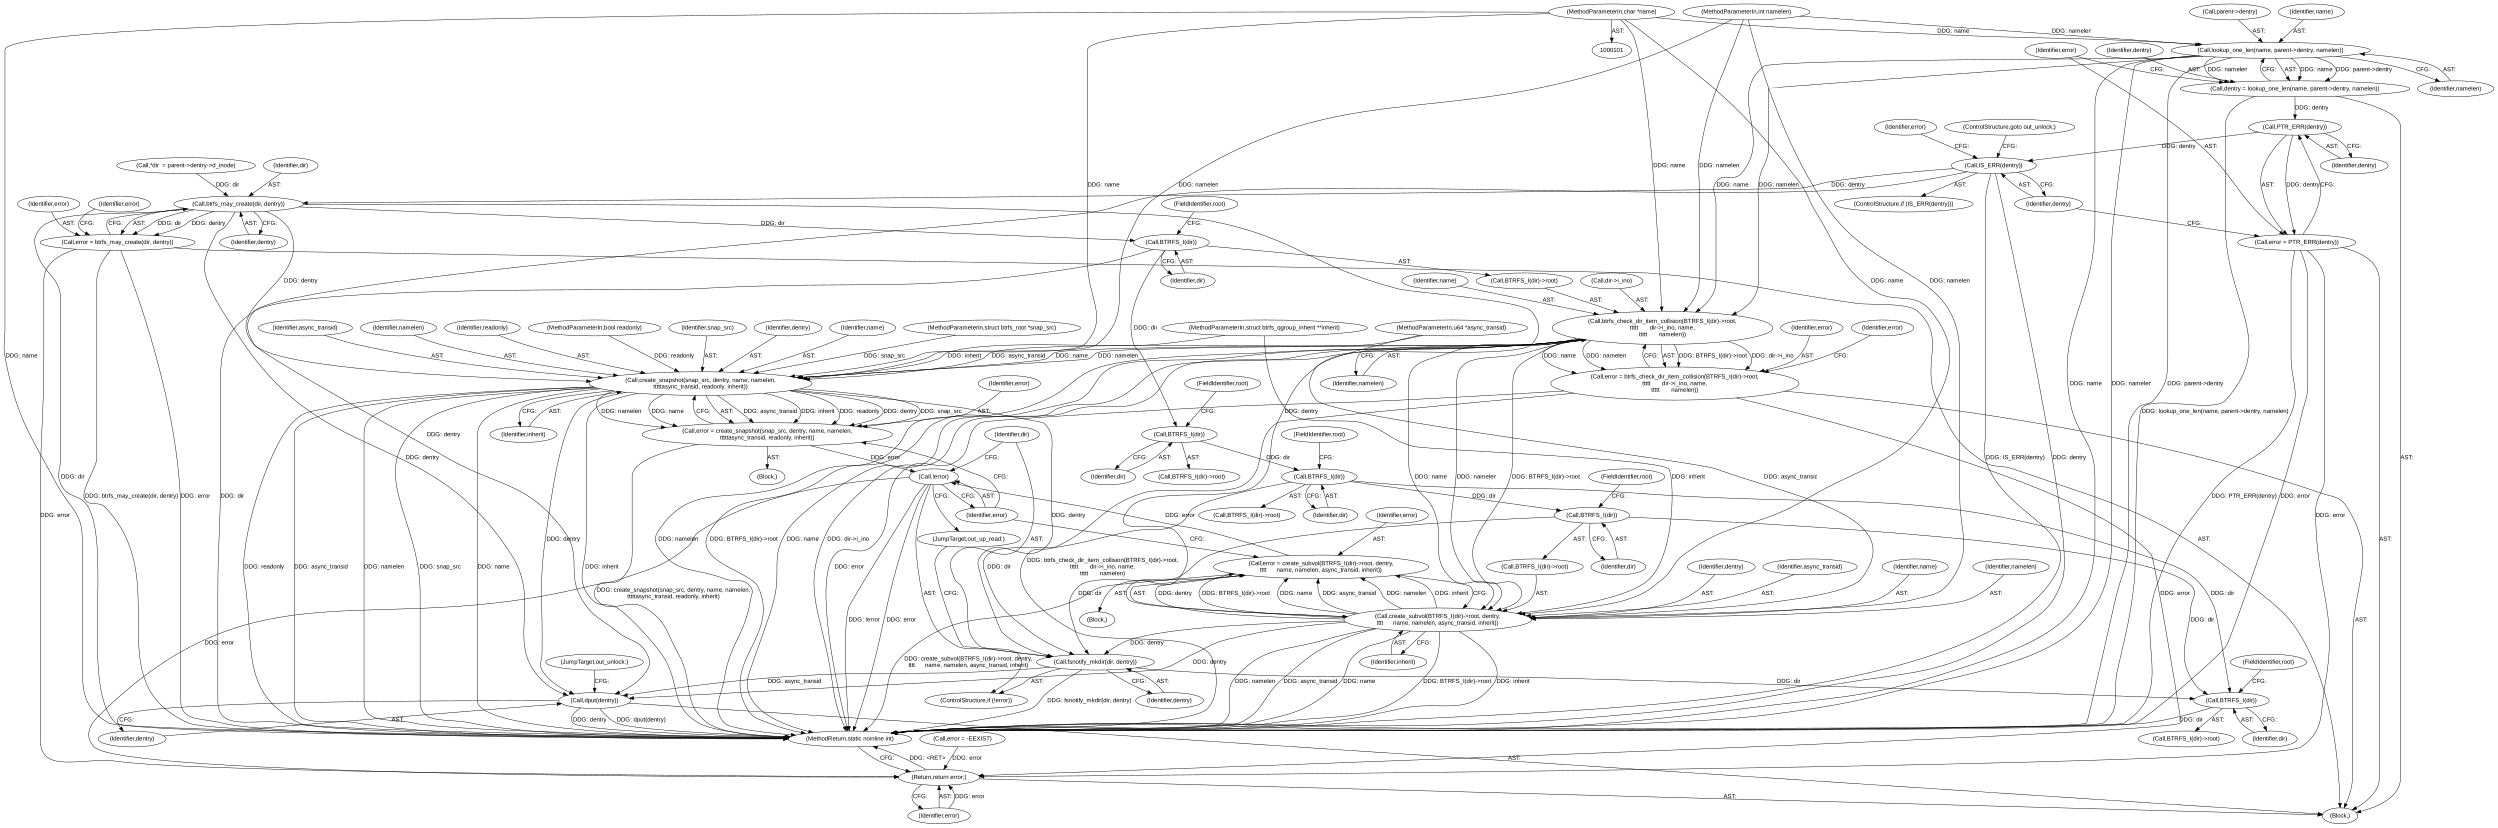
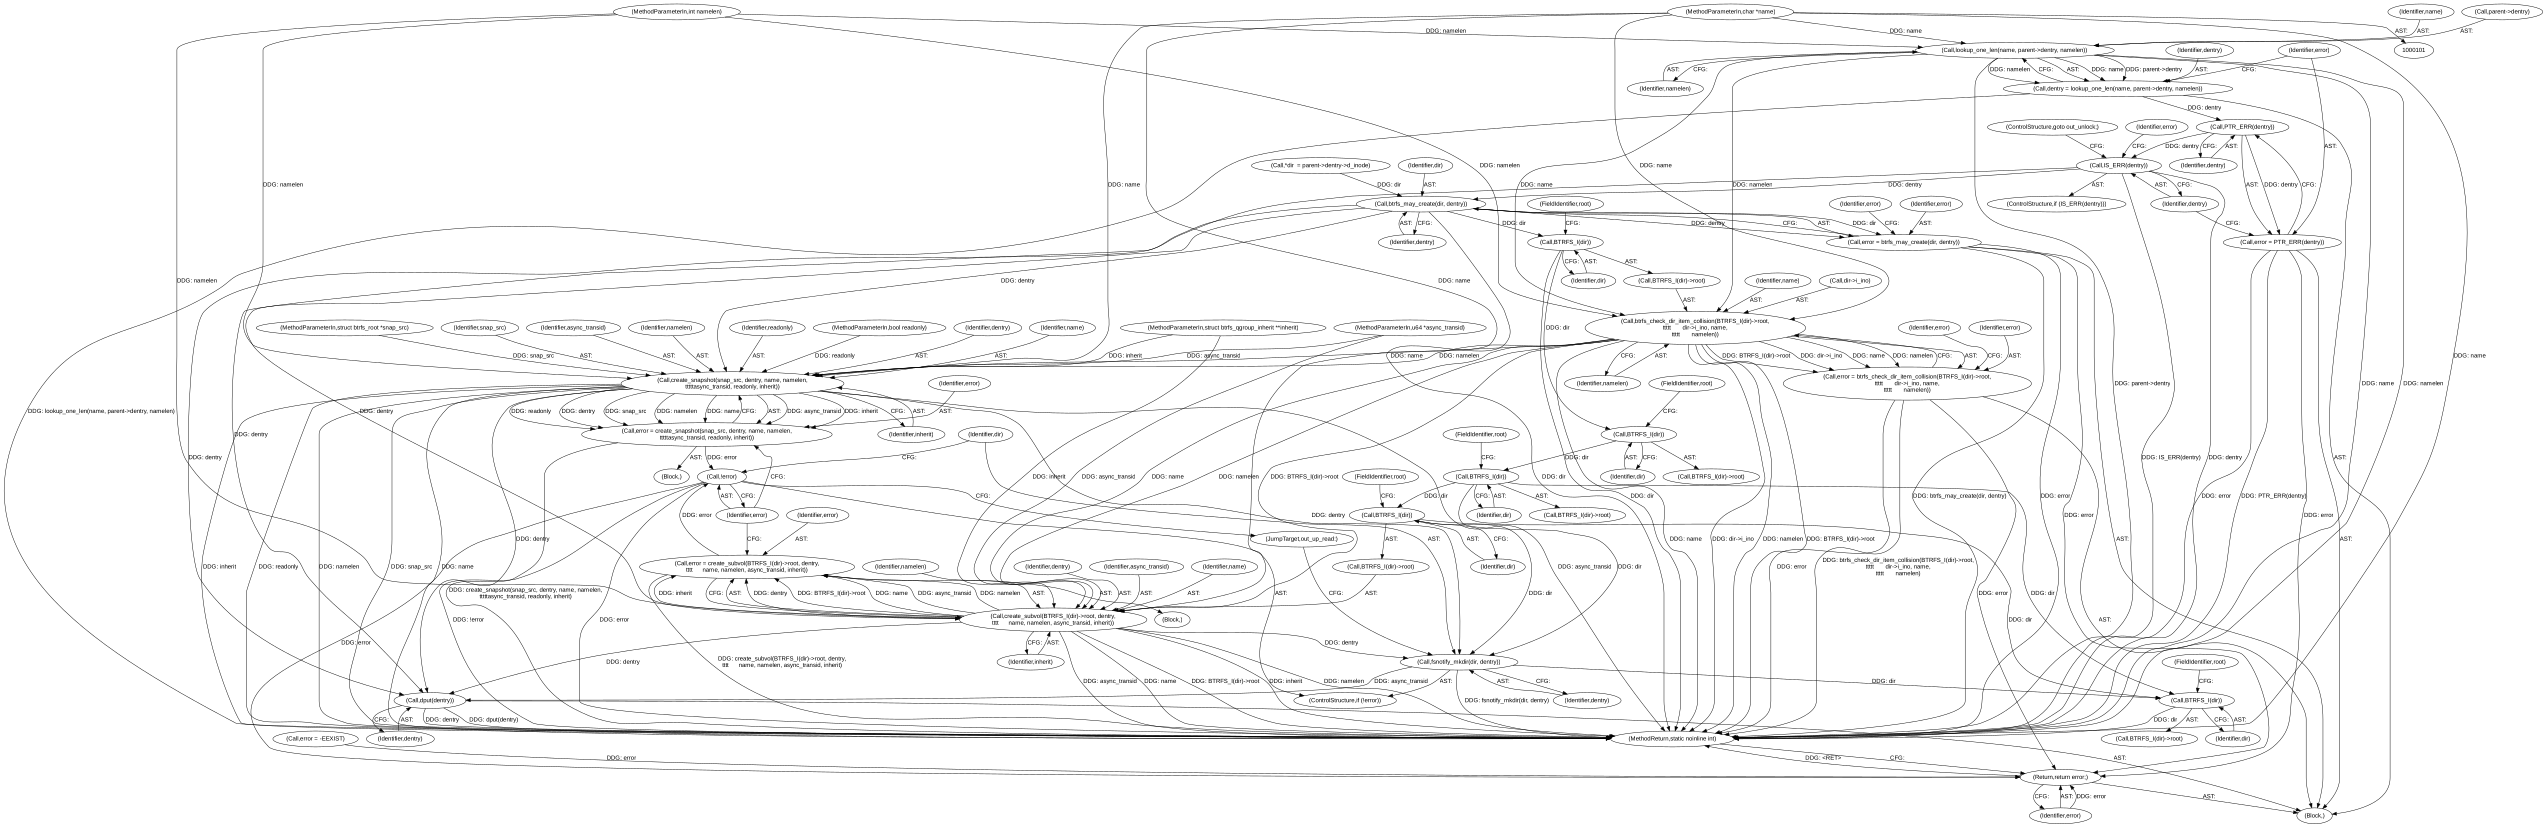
node "(JumpTarget,out_unlock:)": removed
